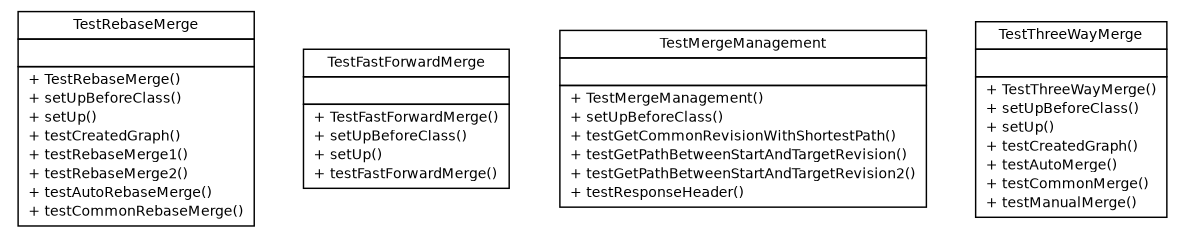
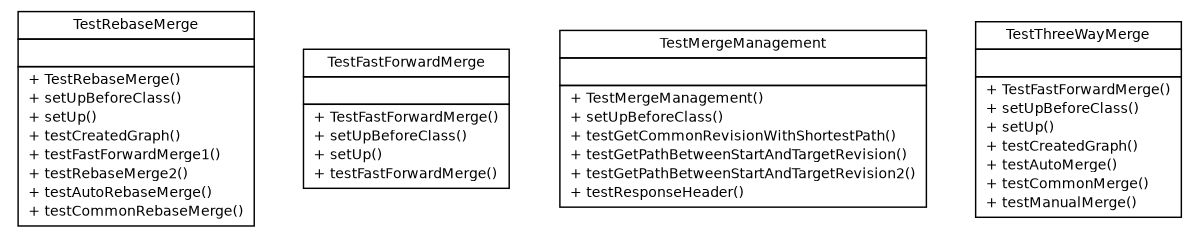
node "TestThreeWayMerge": text "+ TestThreeWayMerge()" -> "+ TestFastForwardMerge()"
node "TestRebaseMerge": text "+ testRebaseMerge1()" -> "+ testFastForwardMerge1()"
